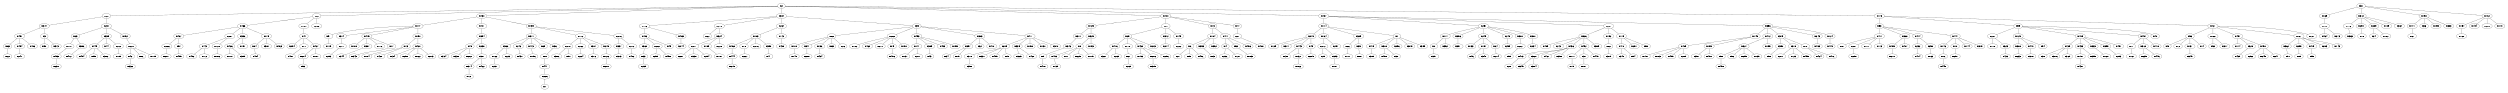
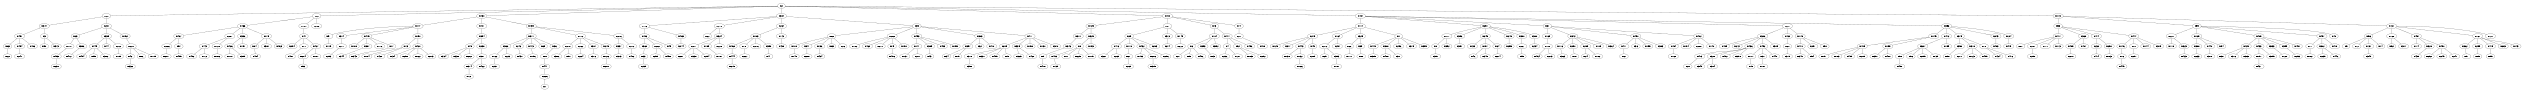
edge "N487" -- "N31": added
node "N292": added
